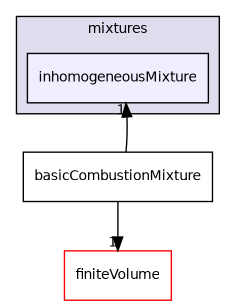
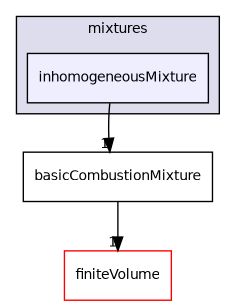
edge "basicCombustionMixture" -> "inhomogeneousMixture": reversed
